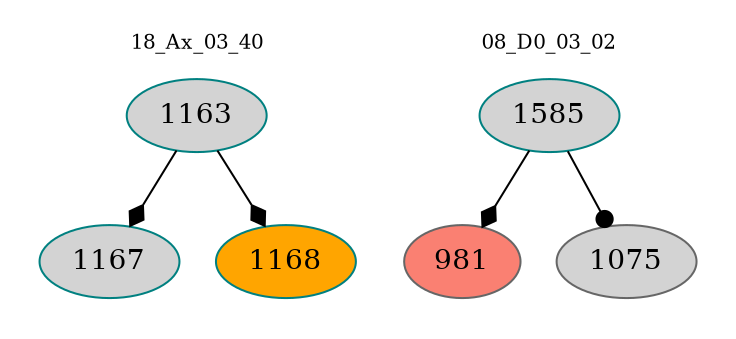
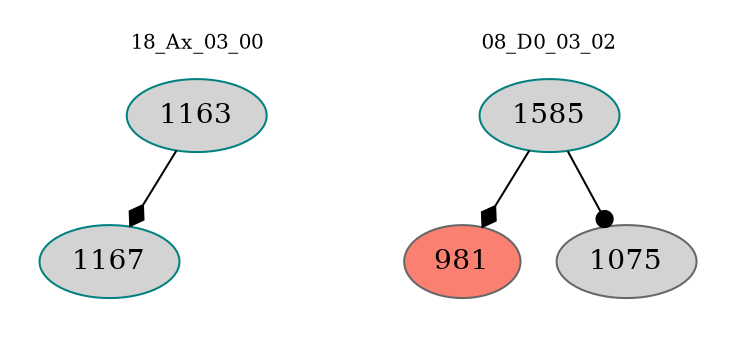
cluster "18_Ax_03_40": label "18_Ax_03_40" -> "18_Ax_03_00"
node "1168": removed
